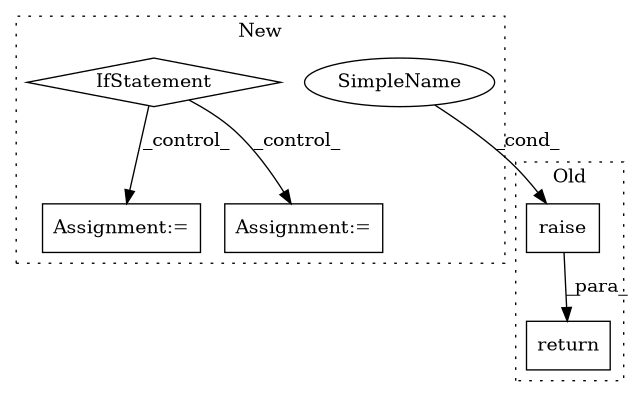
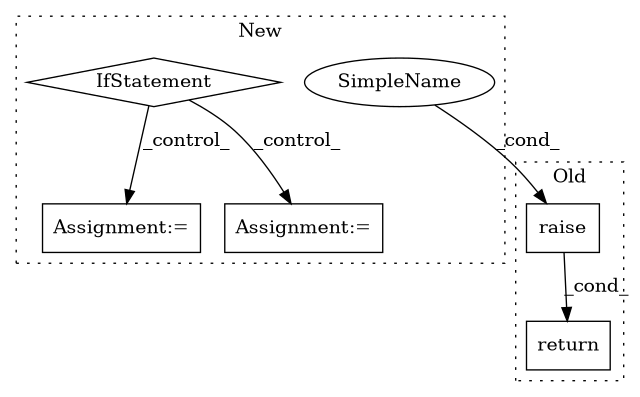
edge "raise" -> "return": label "_para_" -> "_cond_"
